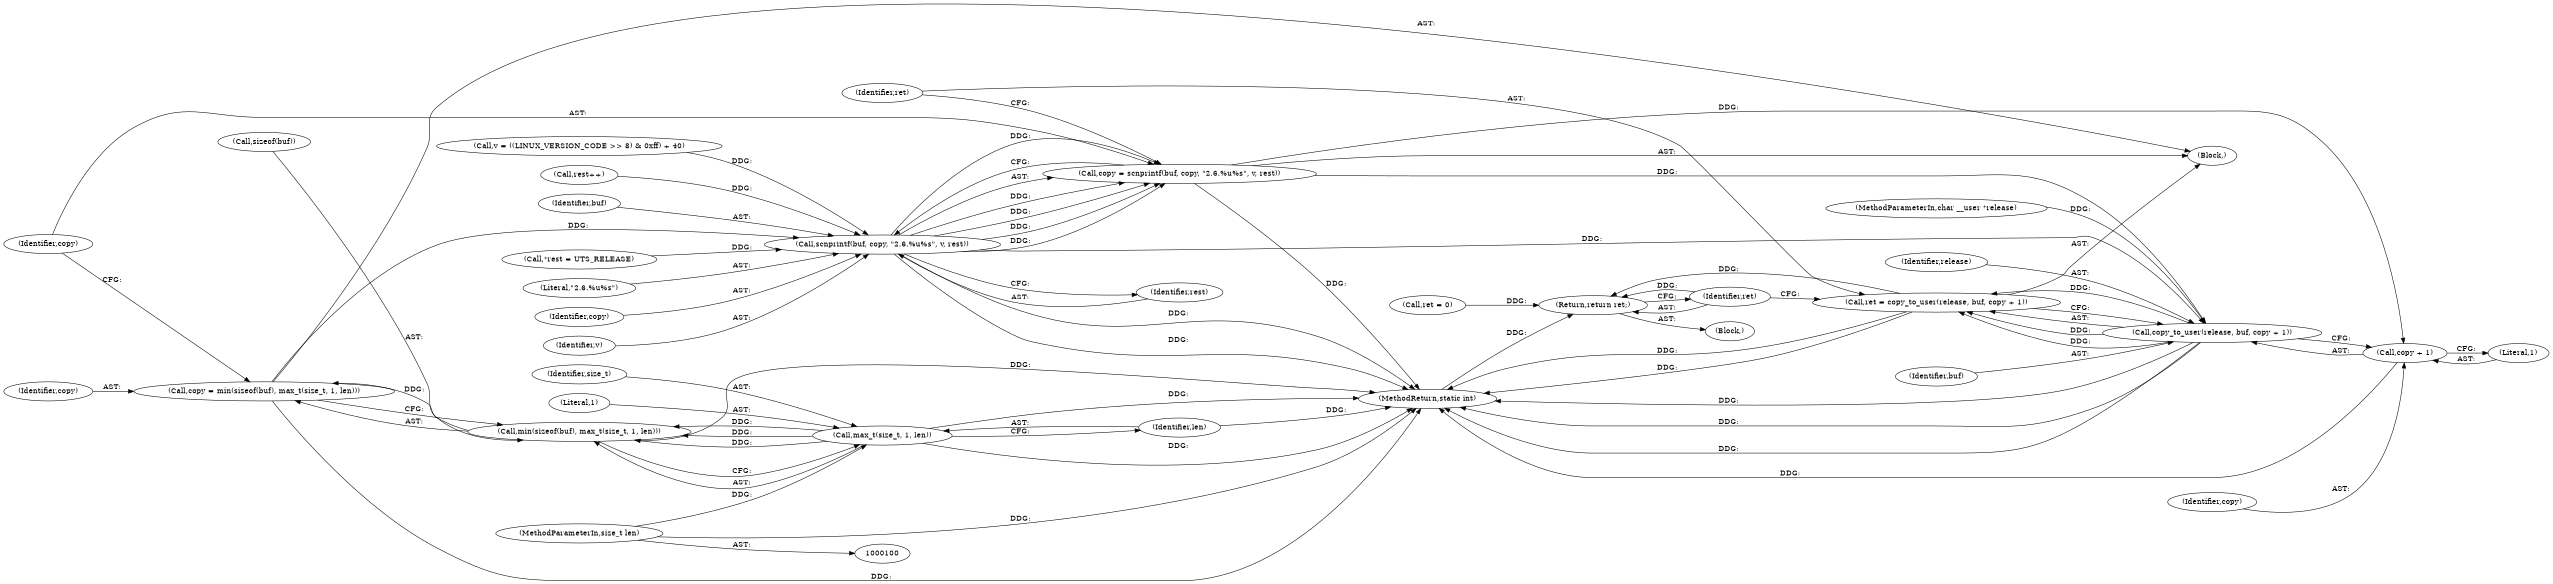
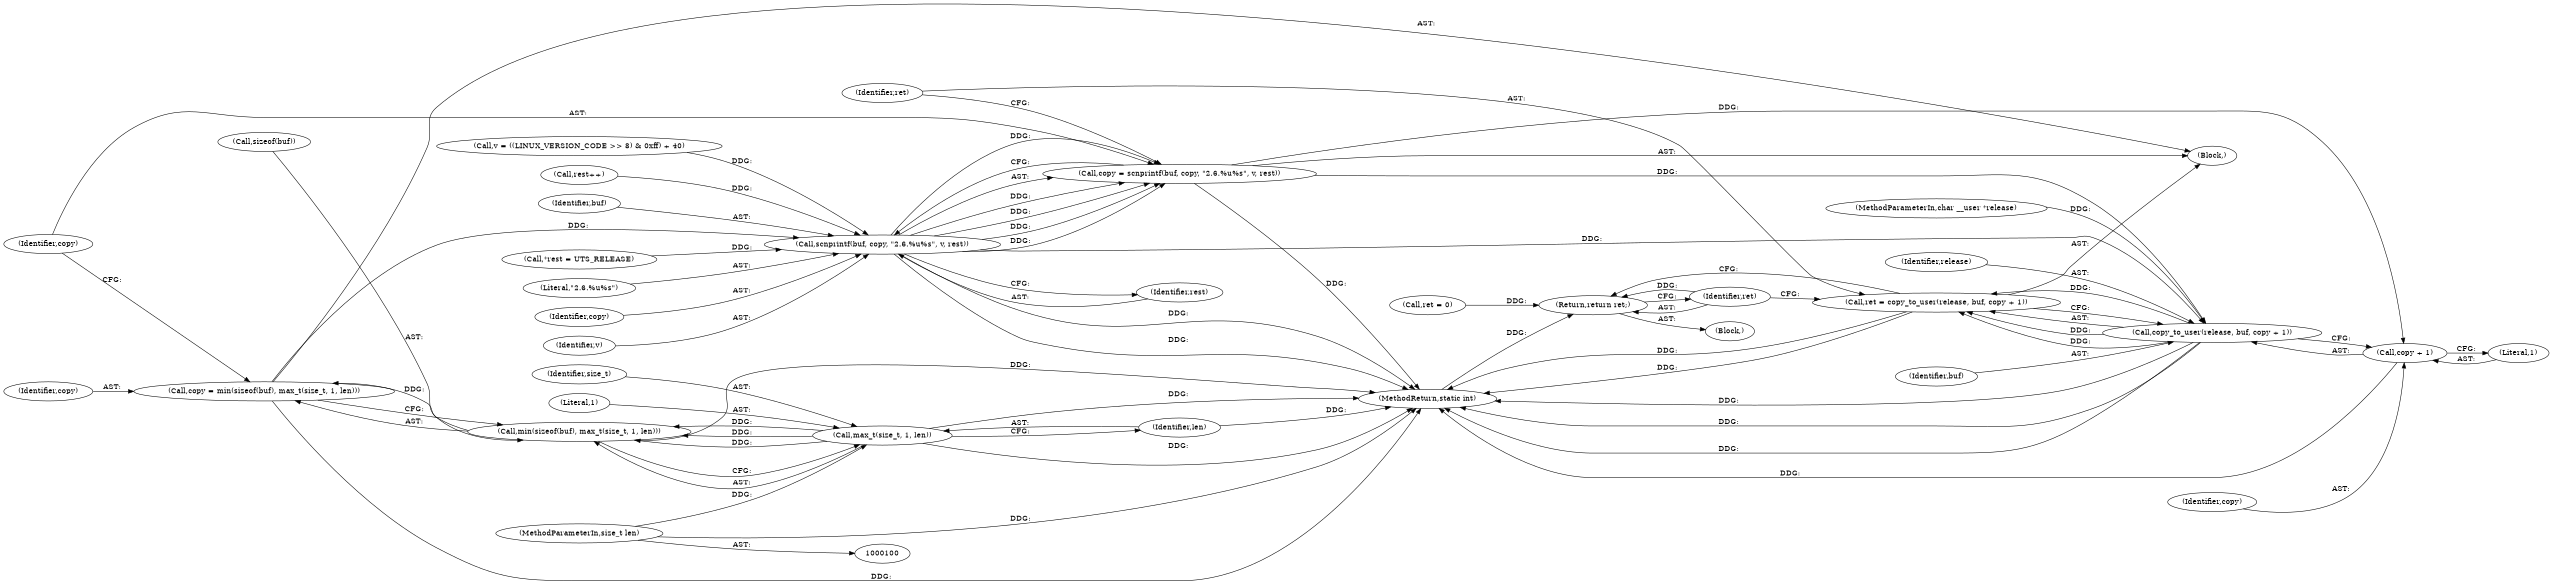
edge "(Call,ret = copy_to_user(release, buf, copy + 1))" -> "(Return,return ret;)": label "DDG: " -> "CFG: "
